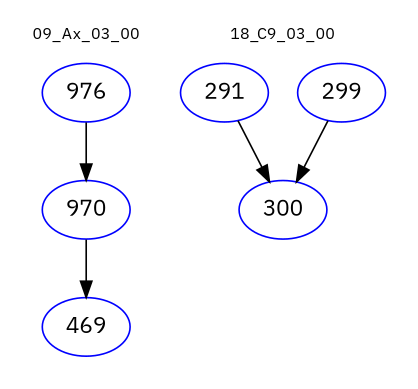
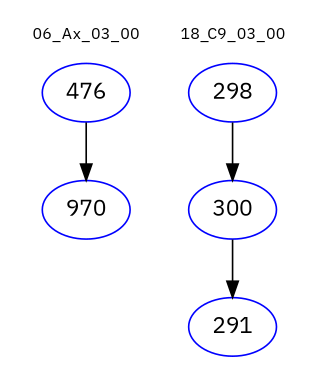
cluster "09_Ax_03_00": label "09_Ax_03_00" -> "06_Ax_03_00"
node "976": label "976" -> "476"
node "299": label "299" -> "298"
edge "291" -> "300": reversed
node "469": removed
